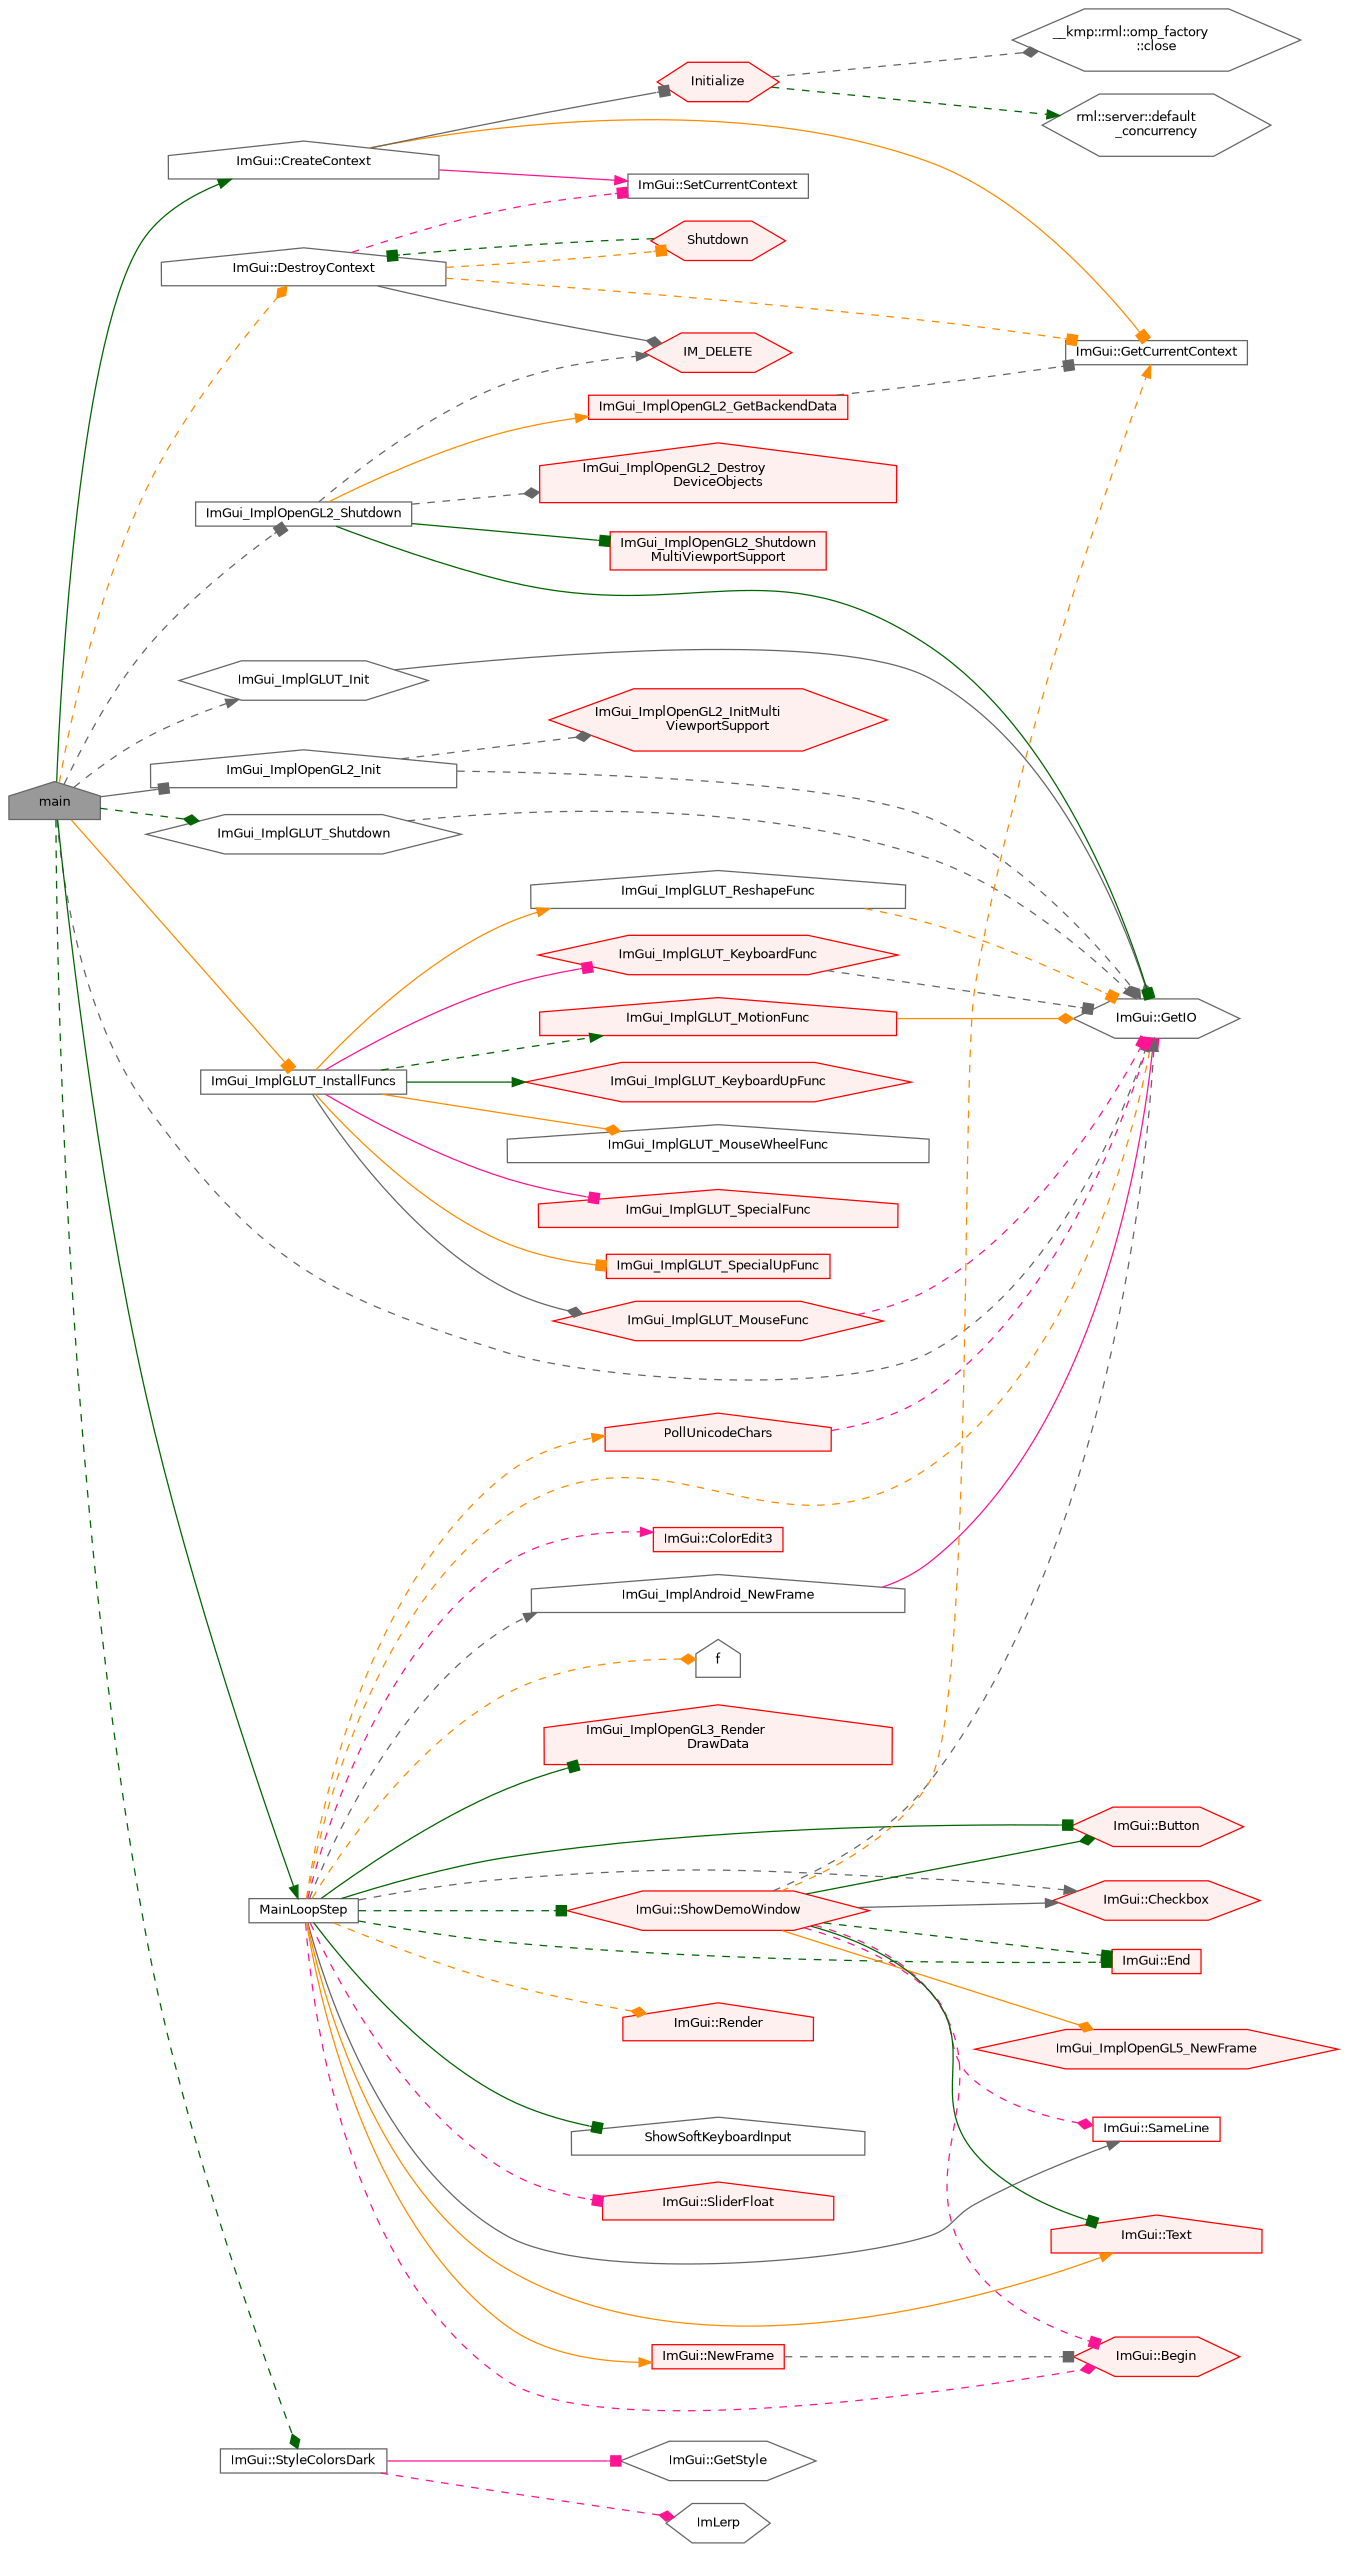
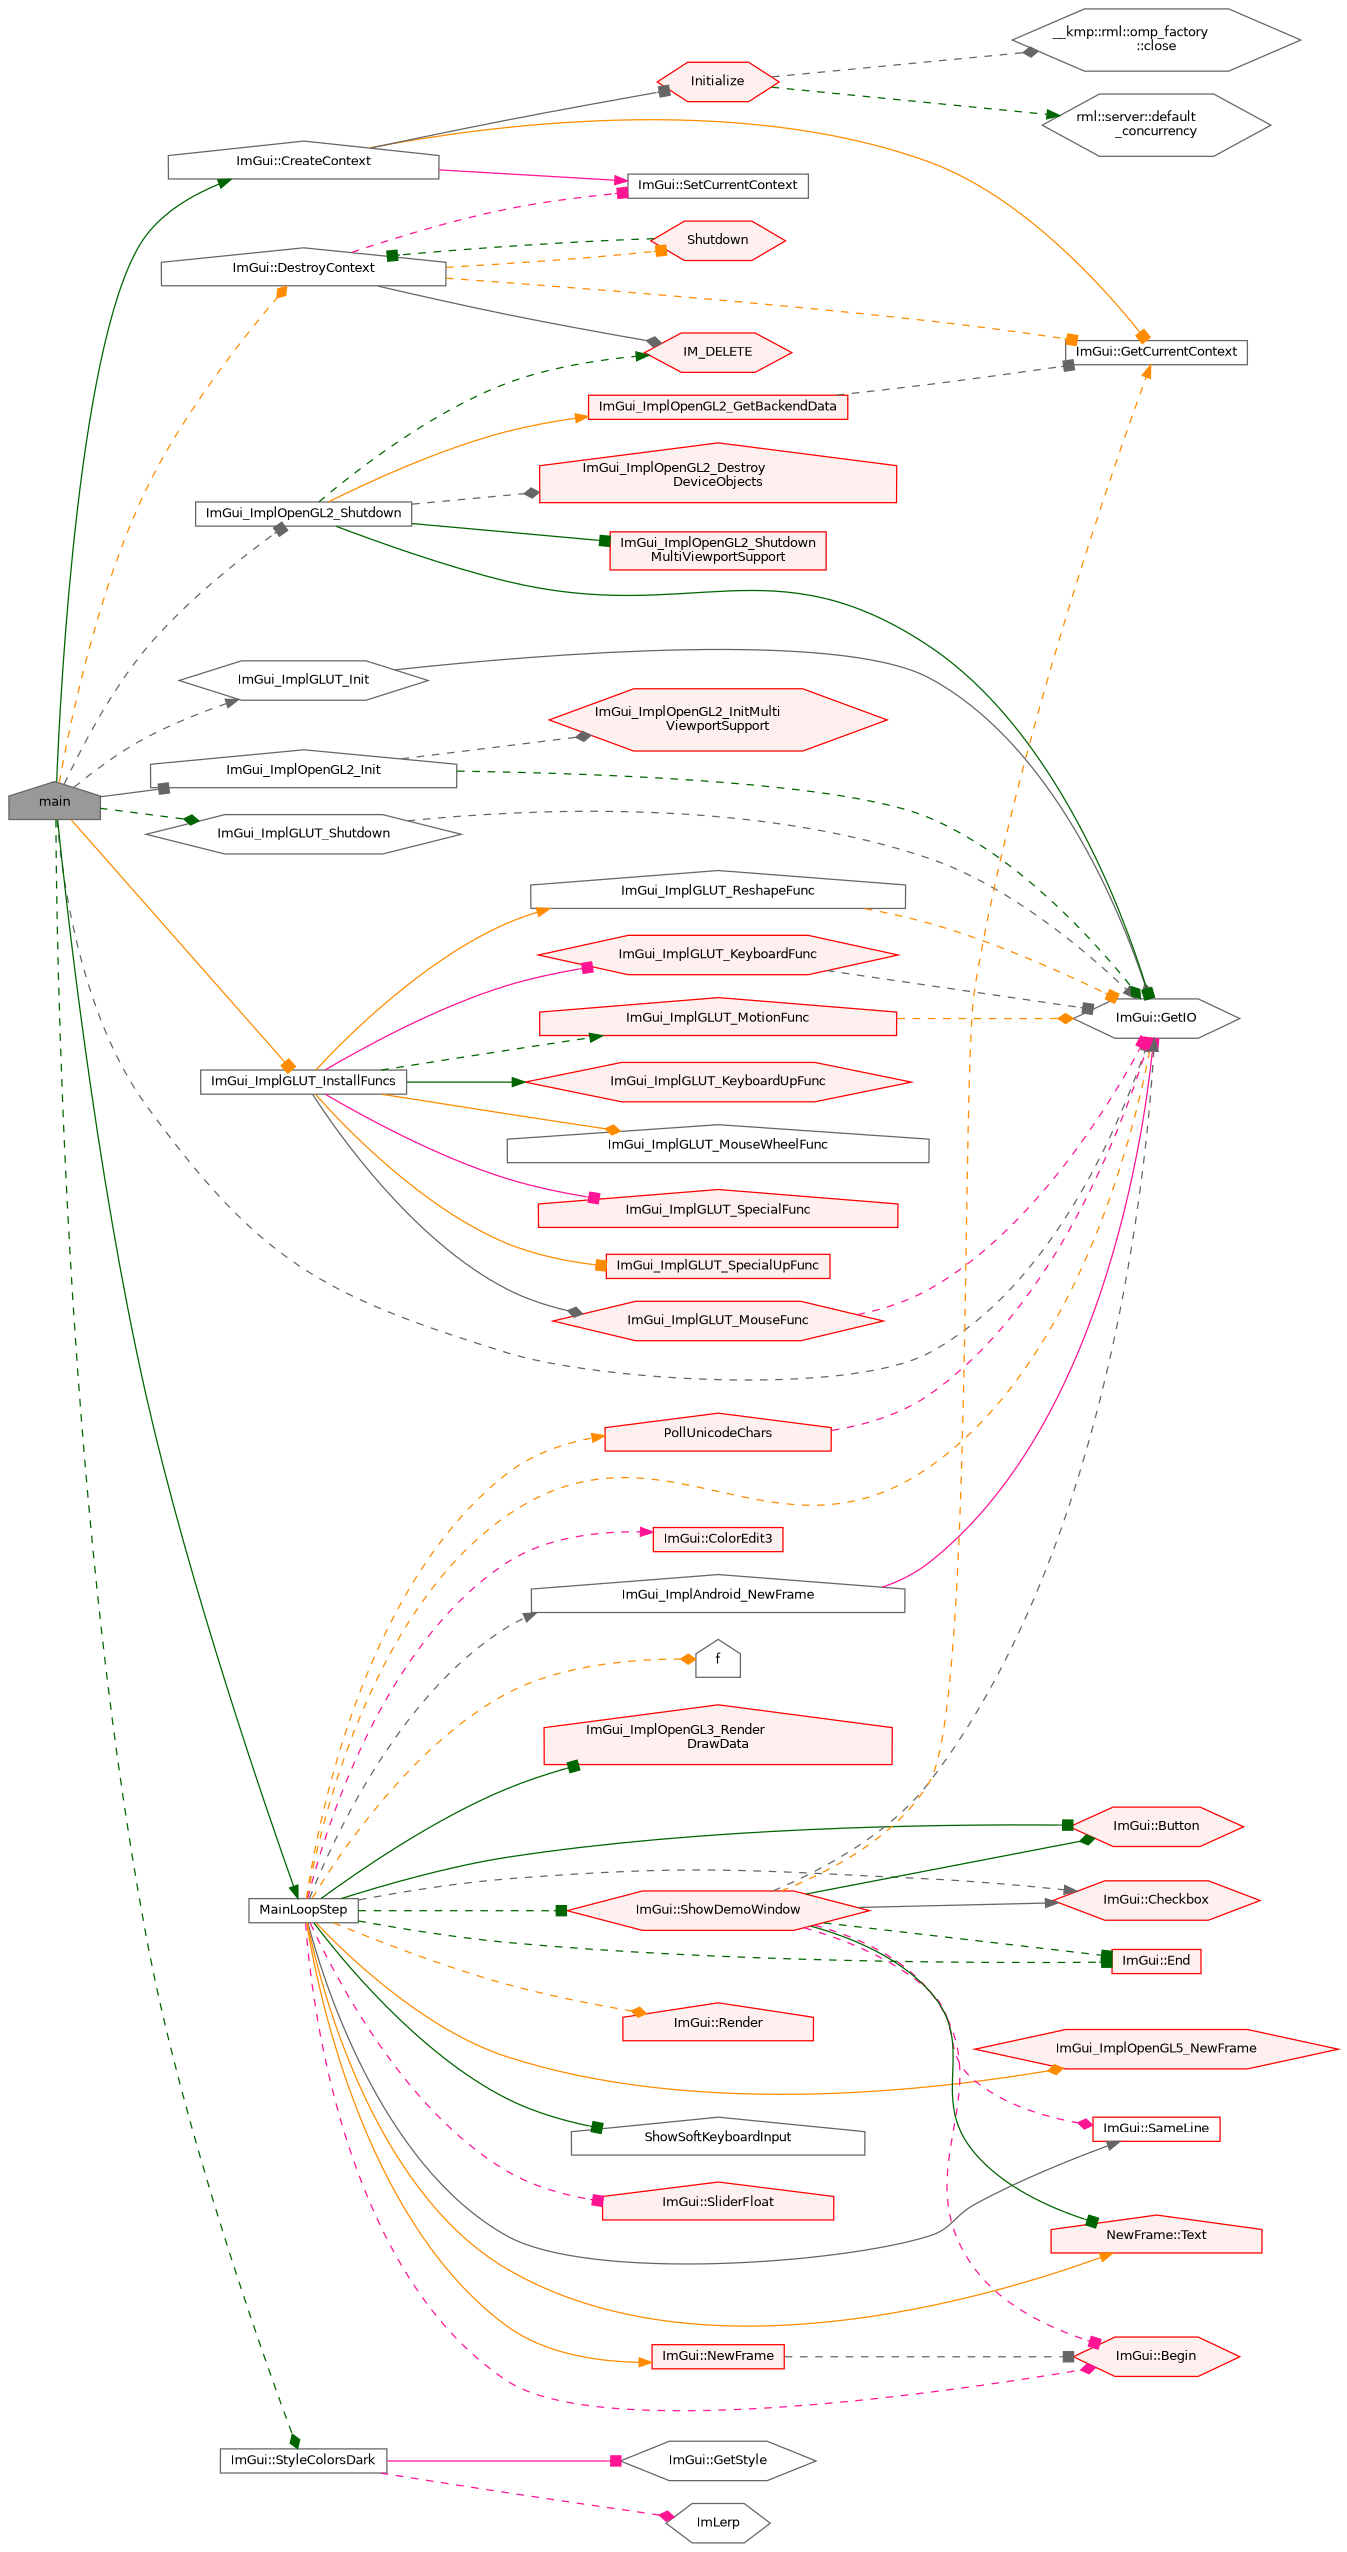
edge "ImGui_ImplOpenGL2_Shutdown" -> "IM_DELETE": color gray40 -> darkgreen
edge "ImGui_ImplOpenGL2_Init" -> "ImGui::GetIO": color gray40 -> darkgreen
edge "ImGui_ImplGLUT_MotionFunc" -> "ImGui::GetIO": style solid -> dashed
edge "ImGui::ShowDemoWindow" -> "ImGui_ImplOpenGL5_NewFrame": now "MainLoopStep" -> "ImGui_ImplOpenGL5_NewFrame"
node "ImGui::Text": label "ImGui::Text" -> "NewFrame::Text"
